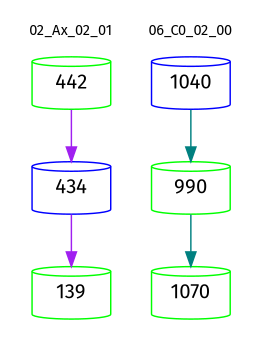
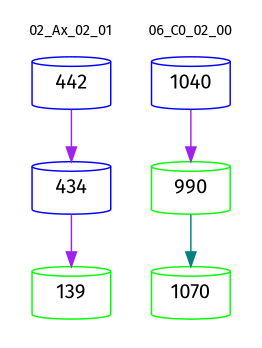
node "442": color green -> blue
edge "1040" -> "990": color teal -> purple
